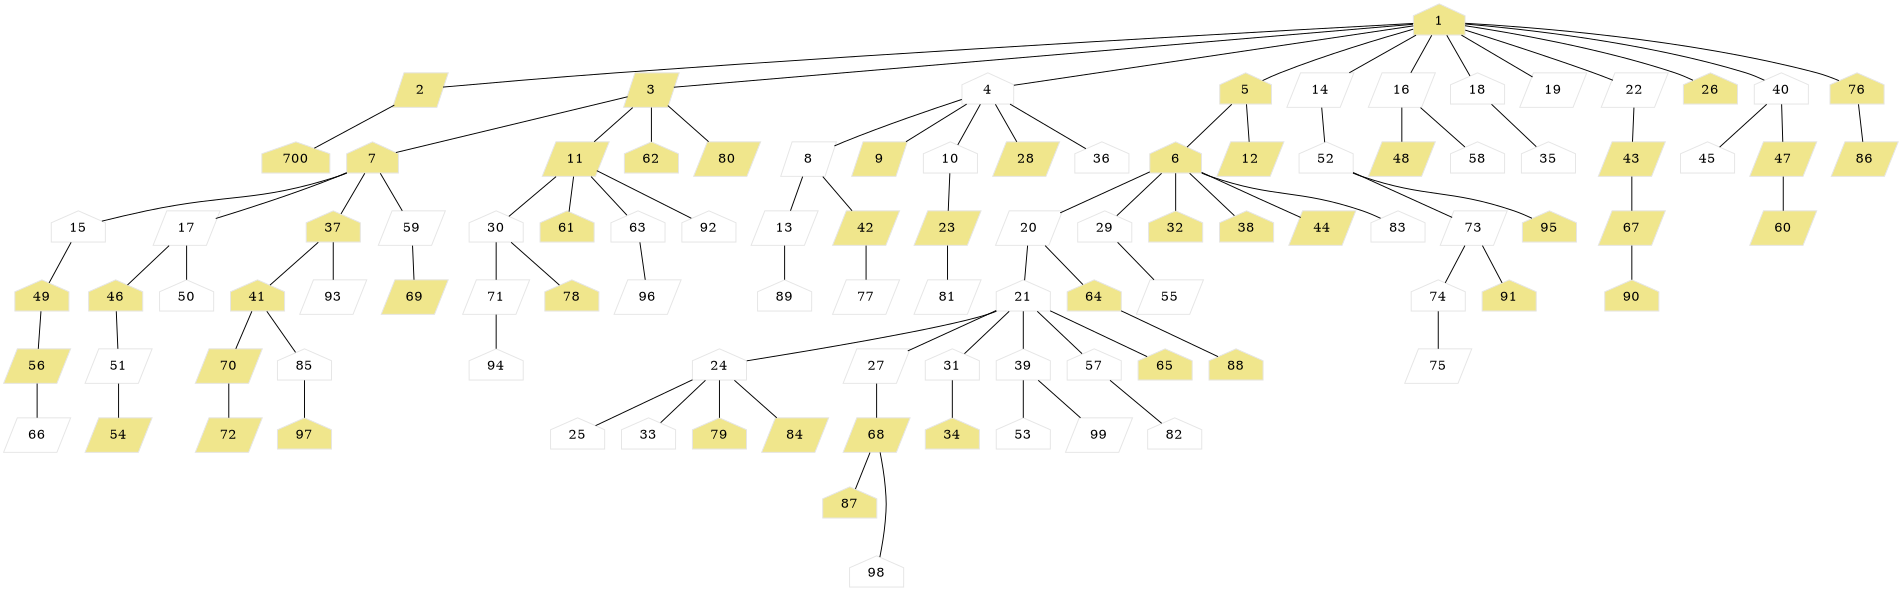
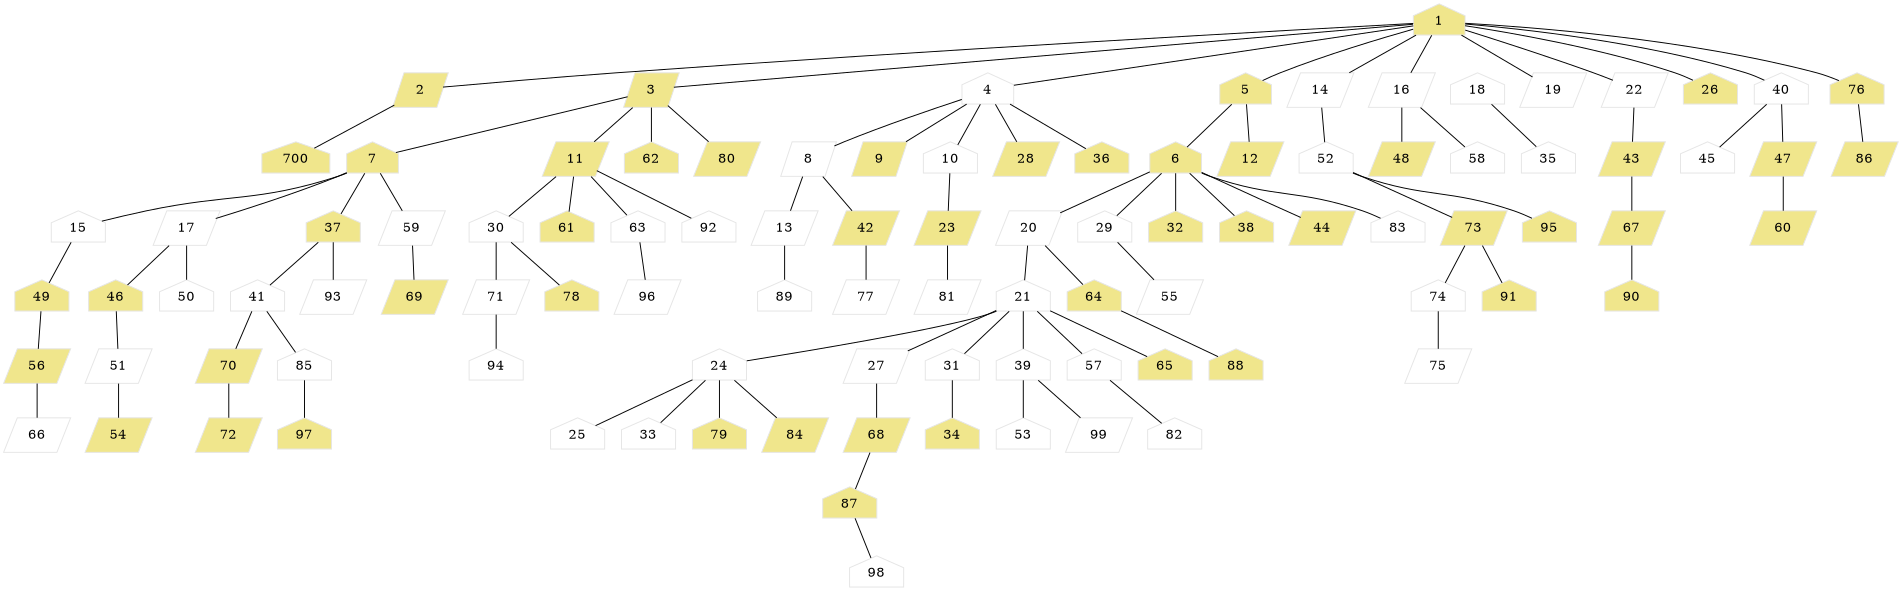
edge "1" -- "18": removed
node "36": fillcolor white -> khaki
node "73": fillcolor white -> khaki
node "41": fillcolor khaki -> white
edge "68" -- "98": now "87" -- "98"
